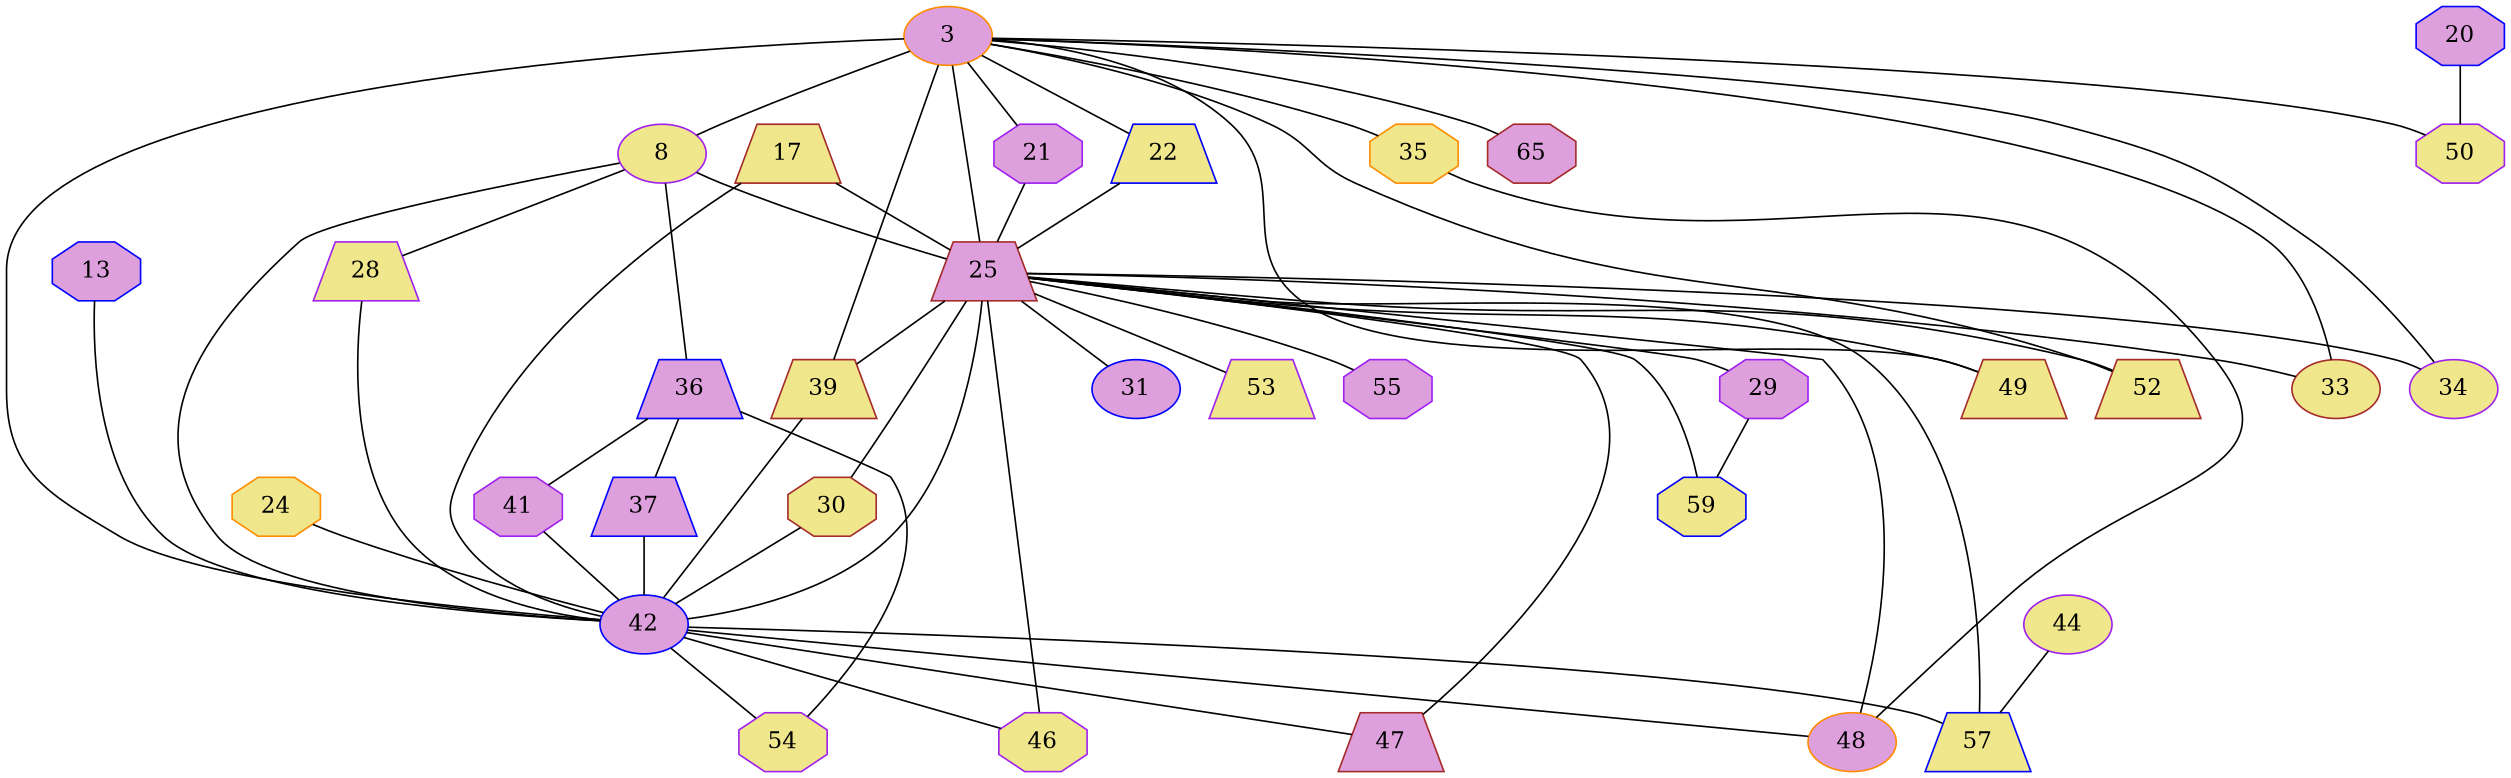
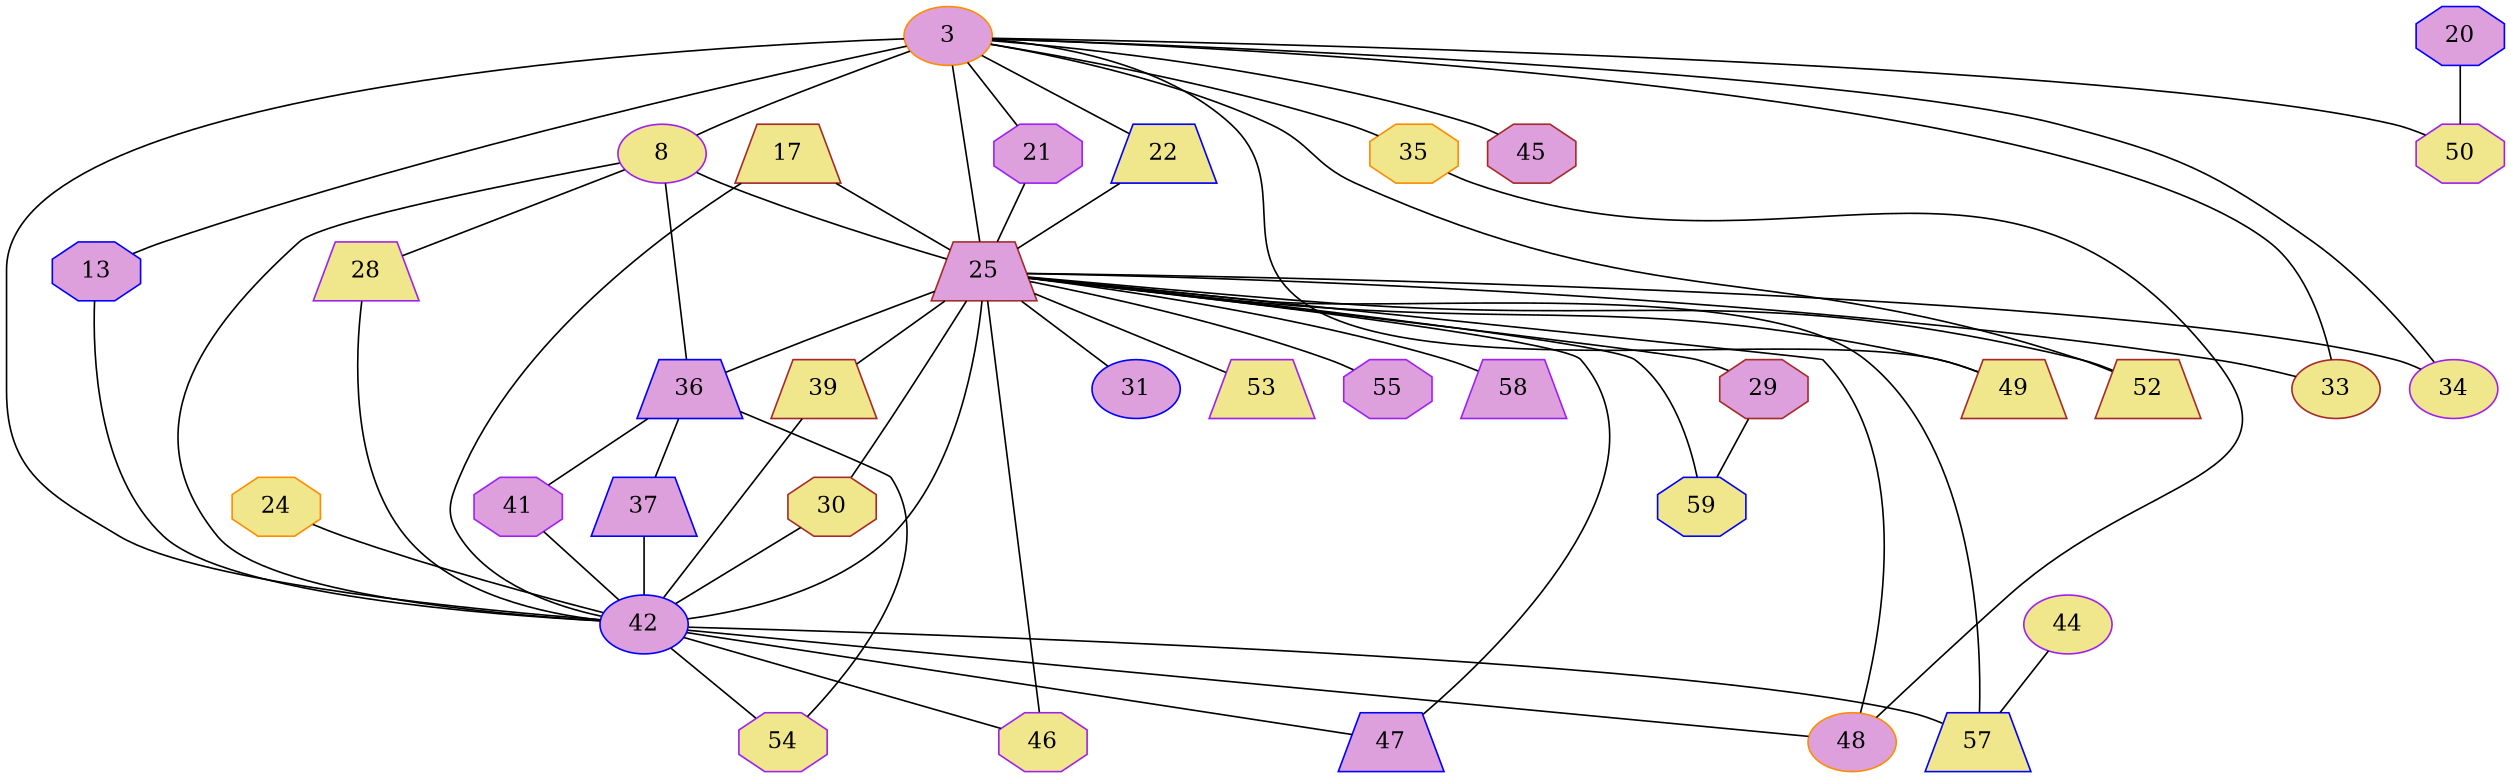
node "65": label "65" -> "45"
edge "3" -- "39": now "3" -- "13"
edge "25" -- "36": added
node "58": added
node "29": color purple -> brown
node "47": color brown -> blue
